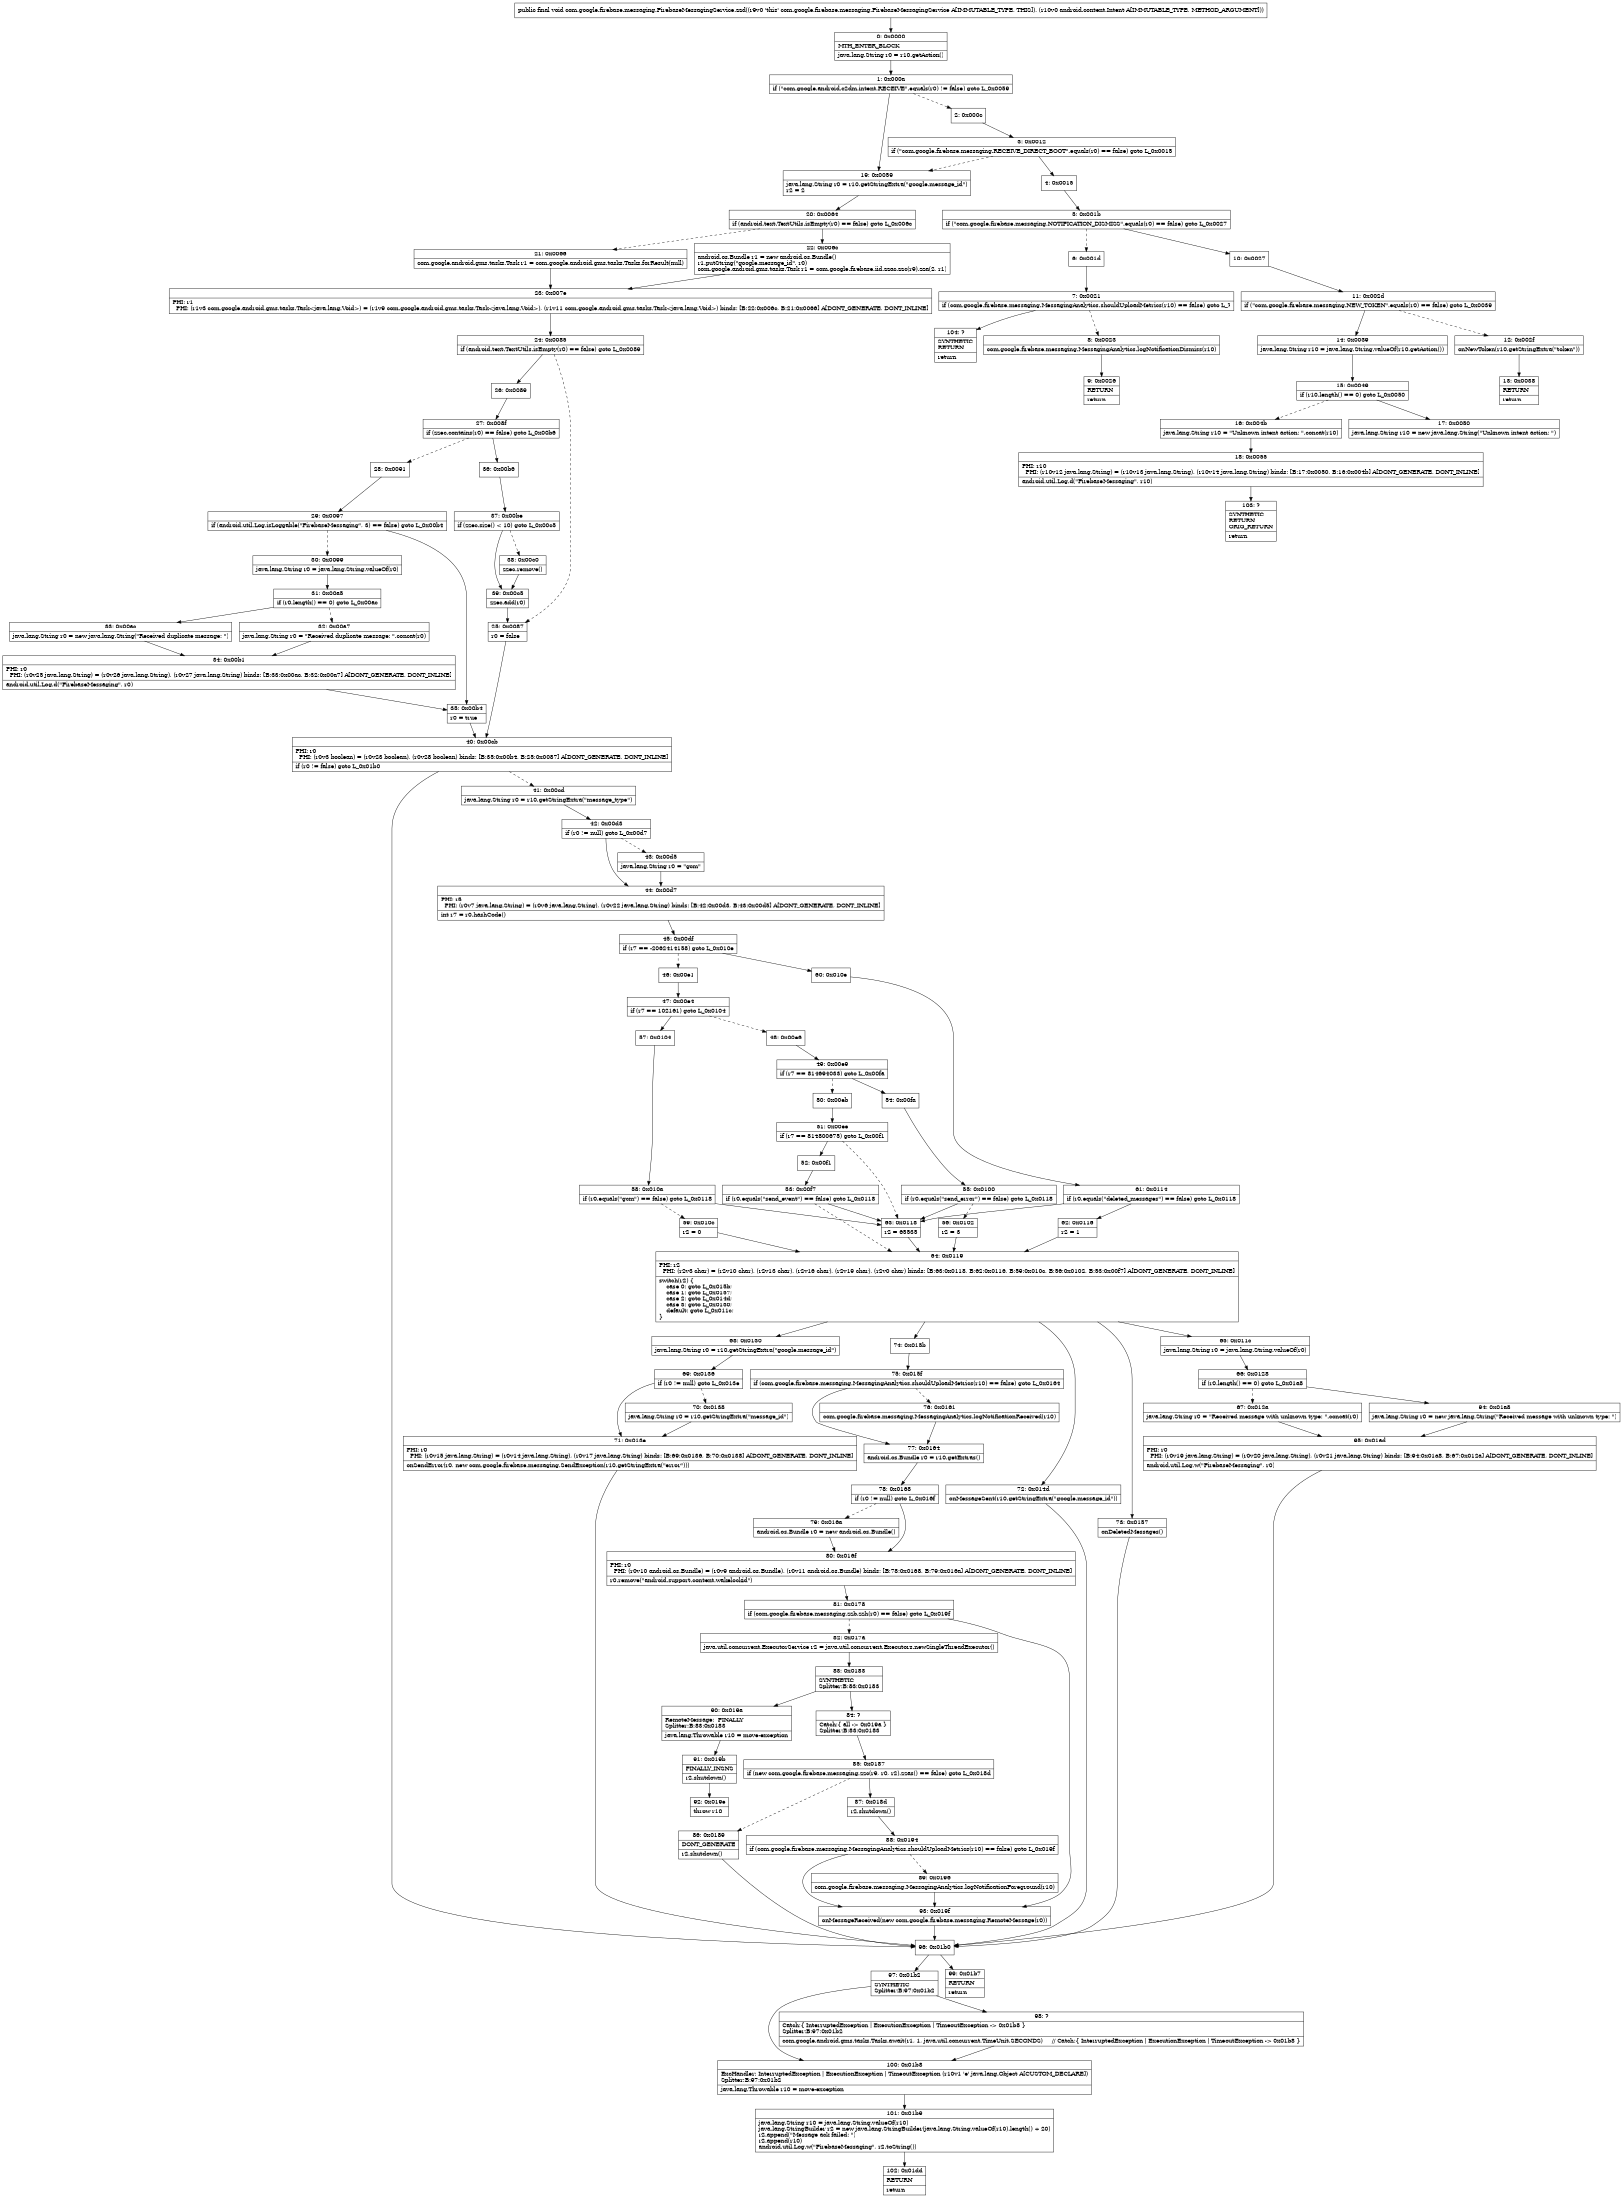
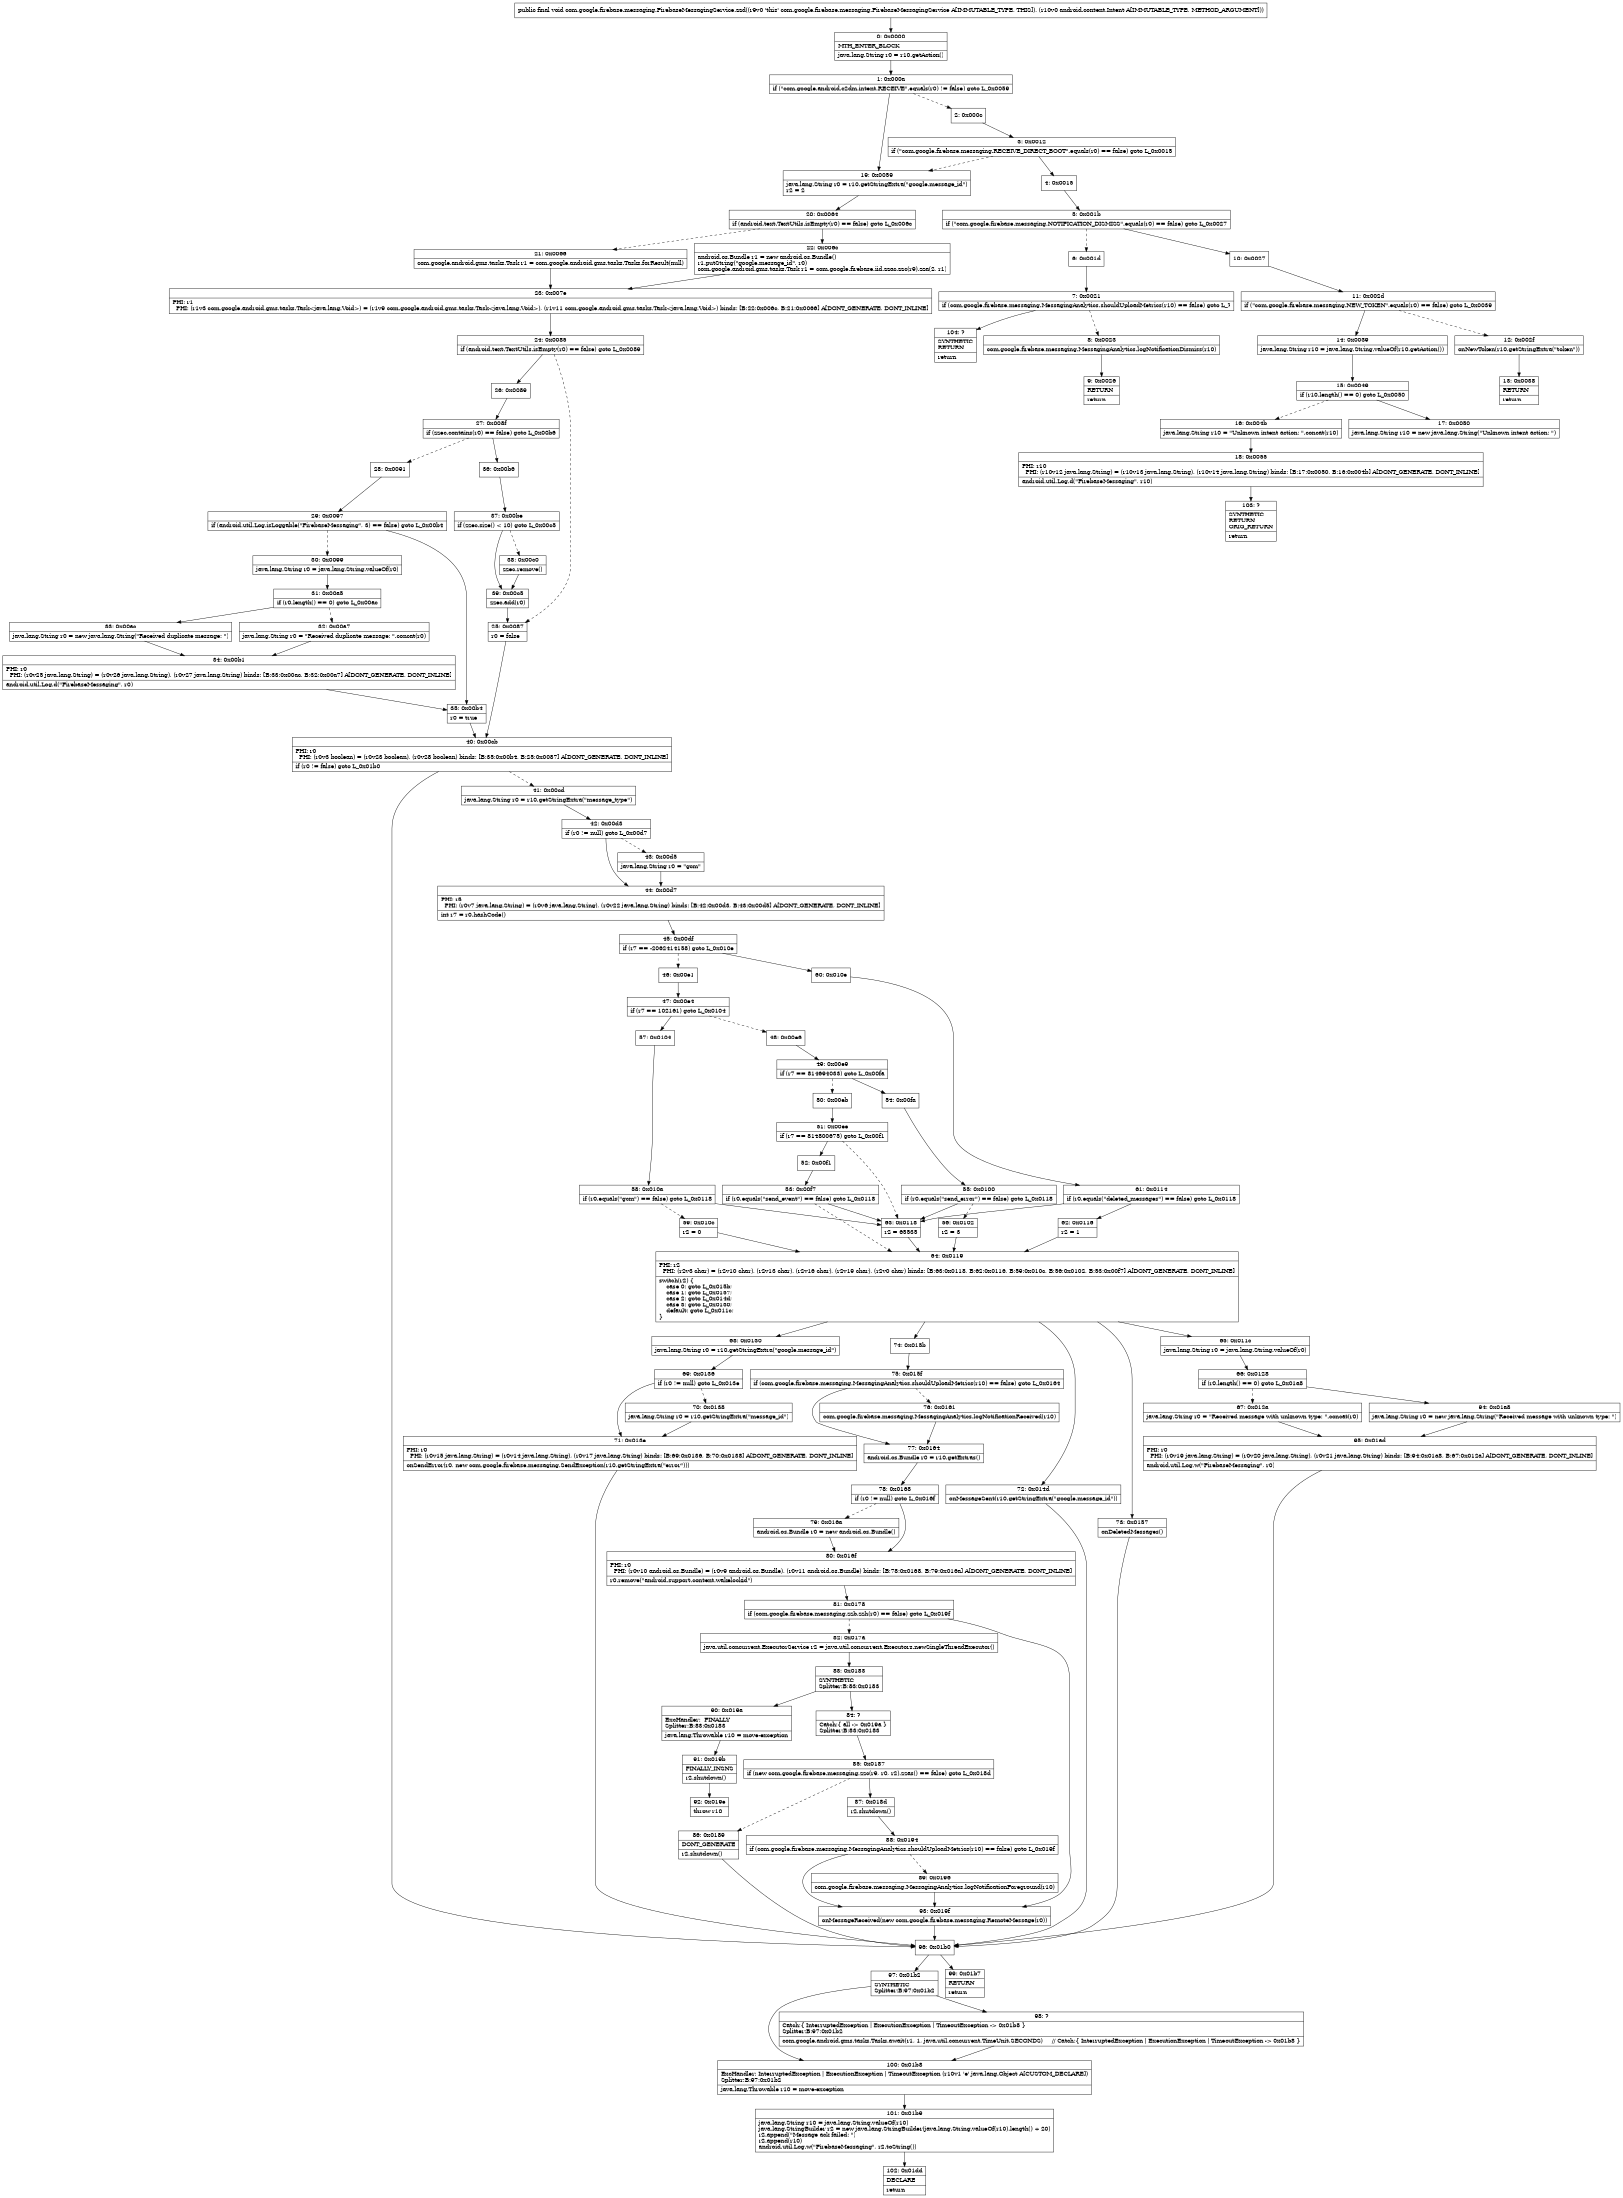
node "90: 0x019a": text "RemoteMessage:  FINALLY" -> "ExcHandler:  FINALLY"
node "102: 0x01dd": text "RETURN" -> "DECLARE"
